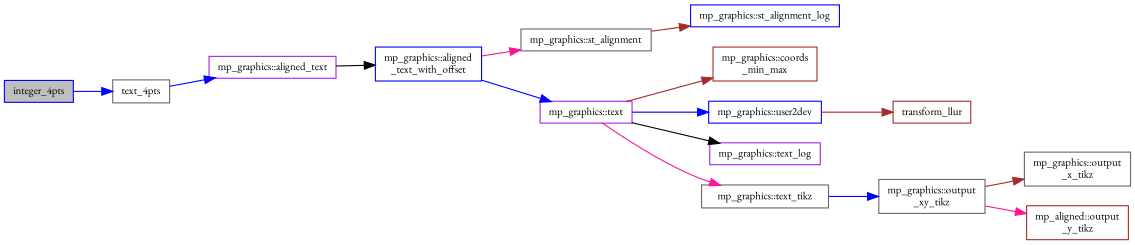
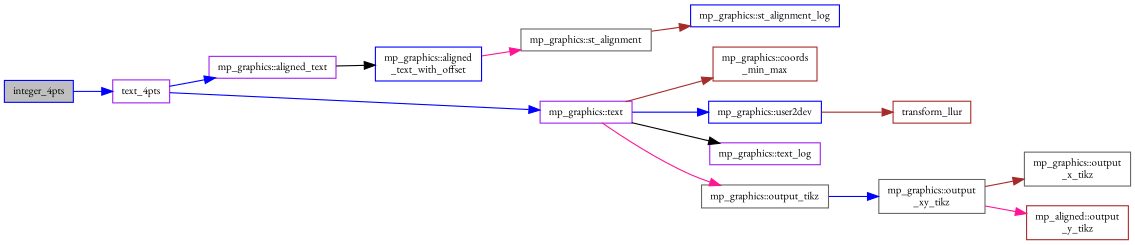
edge "mp_graphics::aligned _text_with_offset" -> "mp_graphics::text": now "text_4pts" -> "mp_graphics::text"
node "text_4pts": color gray40 -> purple
node "mp_graphics::text_tikz": label "mp_graphics::text_tikz" -> "mp_graphics::output_tikz"
